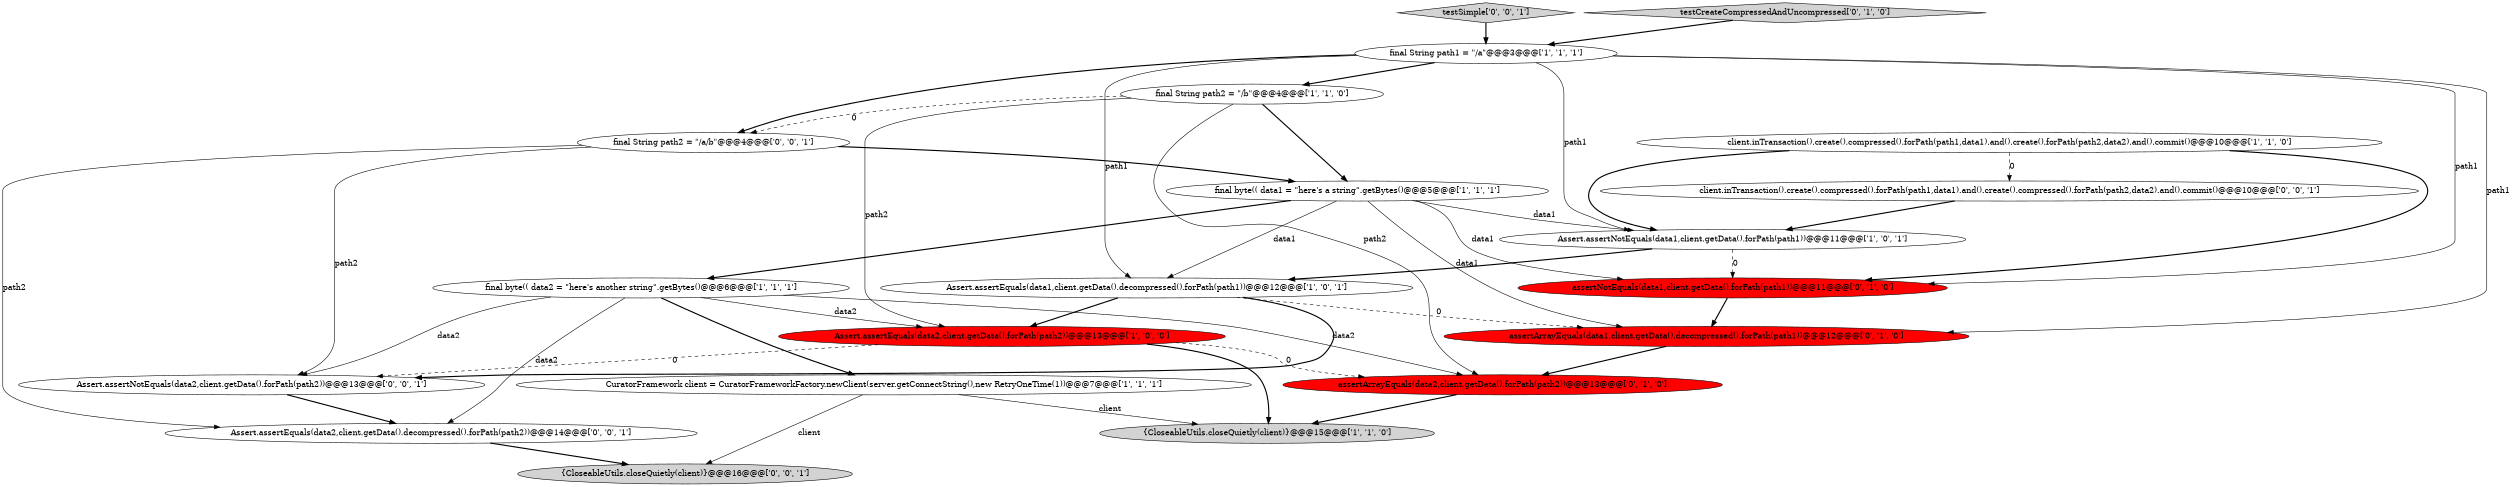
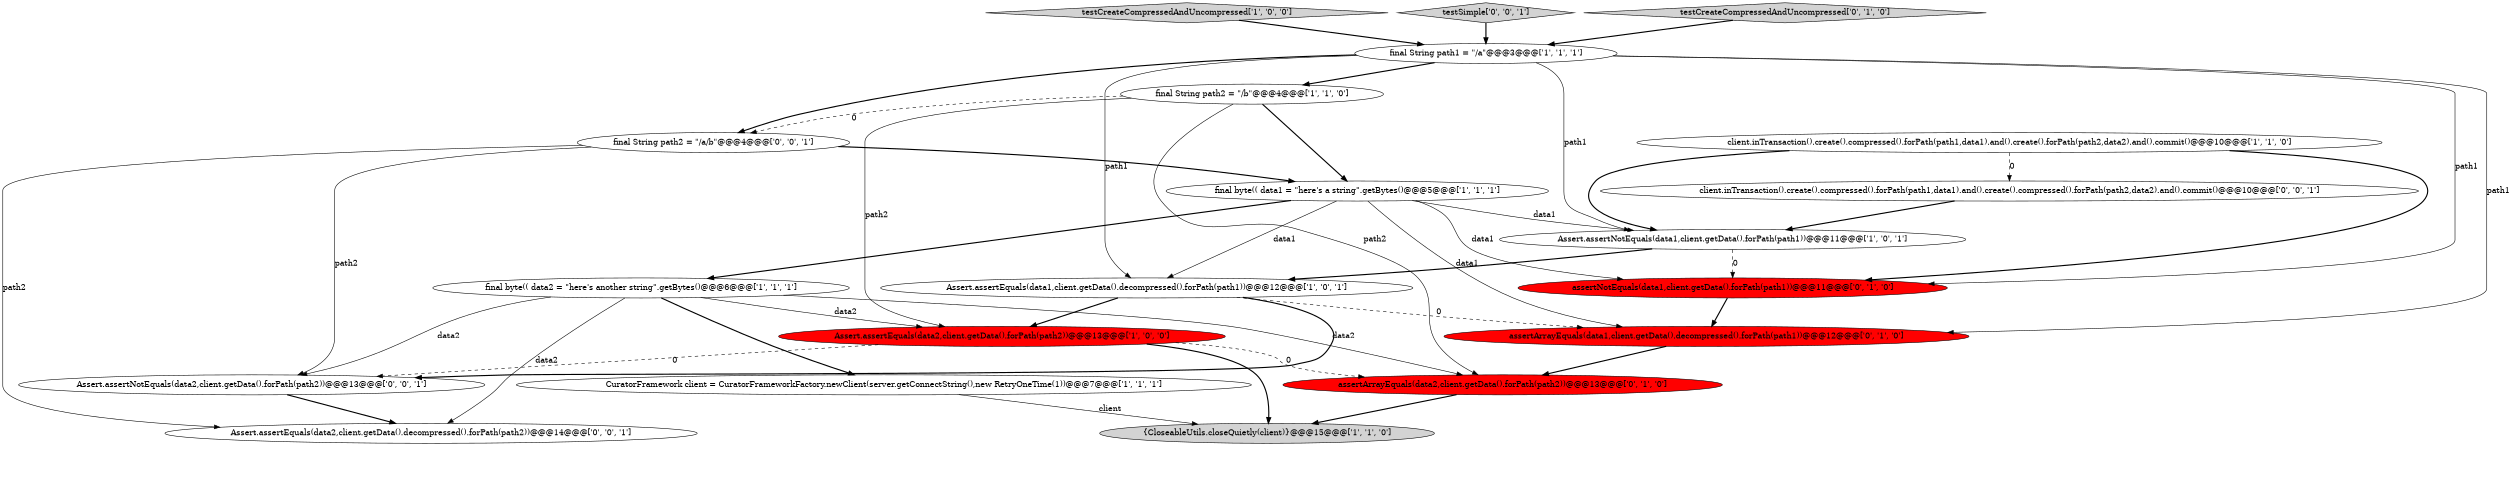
node "testCreateCompressedAndUncompressed['1', '0', '0']": added
node "{CloseableUtils.closeQuietly(client)}@@@16@@@['0', '0', '1']": removed
